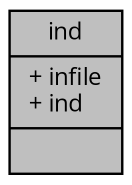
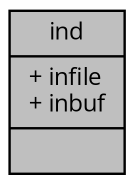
node "ind": text "+ ind" -> "+ inbuf"
